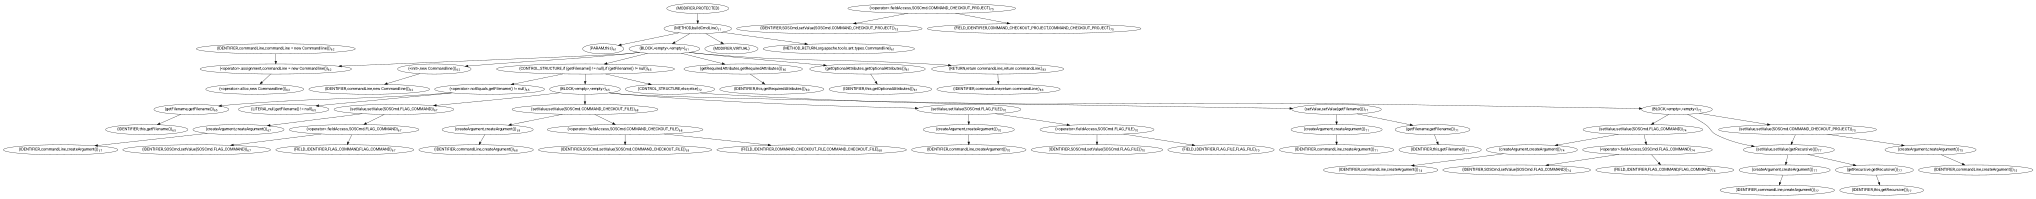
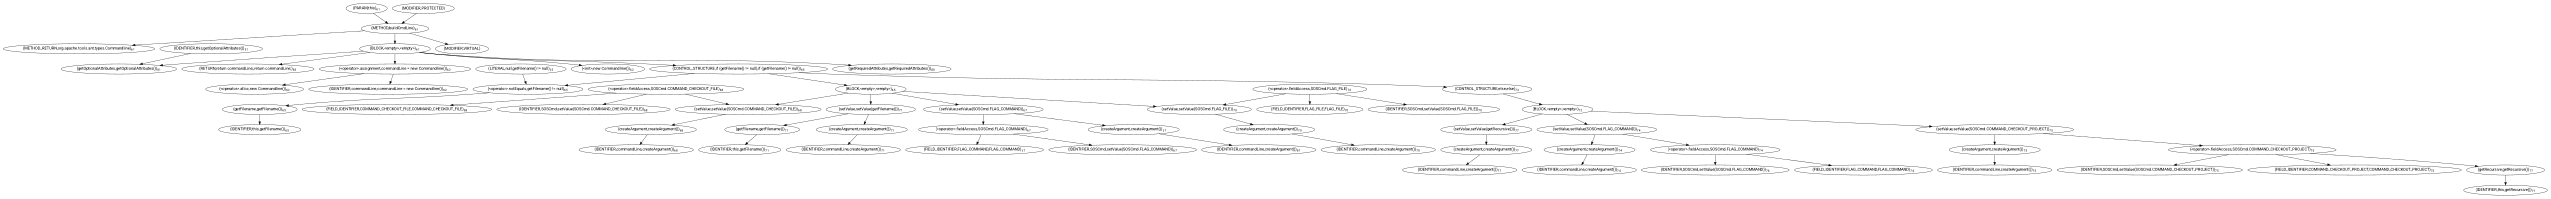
edge "(METHOD,buildCmdLine)" -> "(PARAM,this)": reversed
edge "(IDENTIFIER,commandLine,commandLine = new Commandline())" -> "(<operator>.assignment,commandLine = new Commandline())": reversed
edge "(getOptionalAttributes,getOptionalAttributes())" -> "(IDENTIFIER,this,getOptionalAttributes())": reversed
node "(IDENTIFIER,commandLine,new Commandline())": removed
node "(IDENTIFIER,this,getRequiredAttributes())": removed
node "(IDENTIFIER,commandLine,return commandLine;)": removed
edge "(<operator>.notEquals,getFilename() != null)" -> "(LITERAL,null,getFilename() != null)": reversed
edge "(setValue,setValue(SOSCmd.COMMAND_CHECKOUT_FILE))" -> "(<operator>.fieldAccess,SOSCmd.COMMAND_CHECKOUT_FILE)": reversed
edge "(setValue,setValue(SOSCmd.FLAG_FILE))" -> "(<operator>.fieldAccess,SOSCmd.FLAG_FILE)": reversed
edge "(setValue,setValue(SOSCmd.COMMAND_CHECKOUT_PROJECT))" -> "(setValue,setValue(getRecursive()))": now "(setValue,setValue(SOSCmd.COMMAND_CHECKOUT_PROJECT))" -> "(<operator>.fieldAccess,SOSCmd.COMMAND_CHECKOUT_PROJECT)"
edge "(setValue,setValue(getRecursive()))" -> "(getRecursive,getRecursive())": now "(<operator>.fieldAccess,SOSCmd.COMMAND_CHECKOUT_PROJECT)" -> "(getRecursive,getRecursive())"
